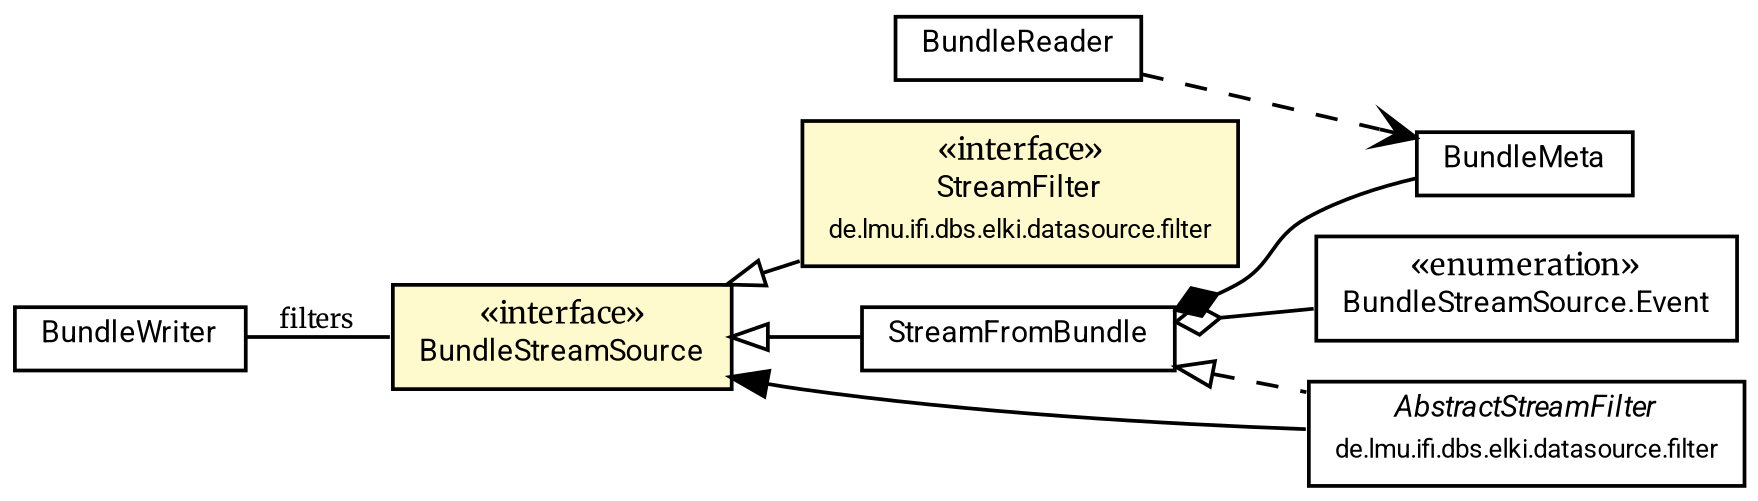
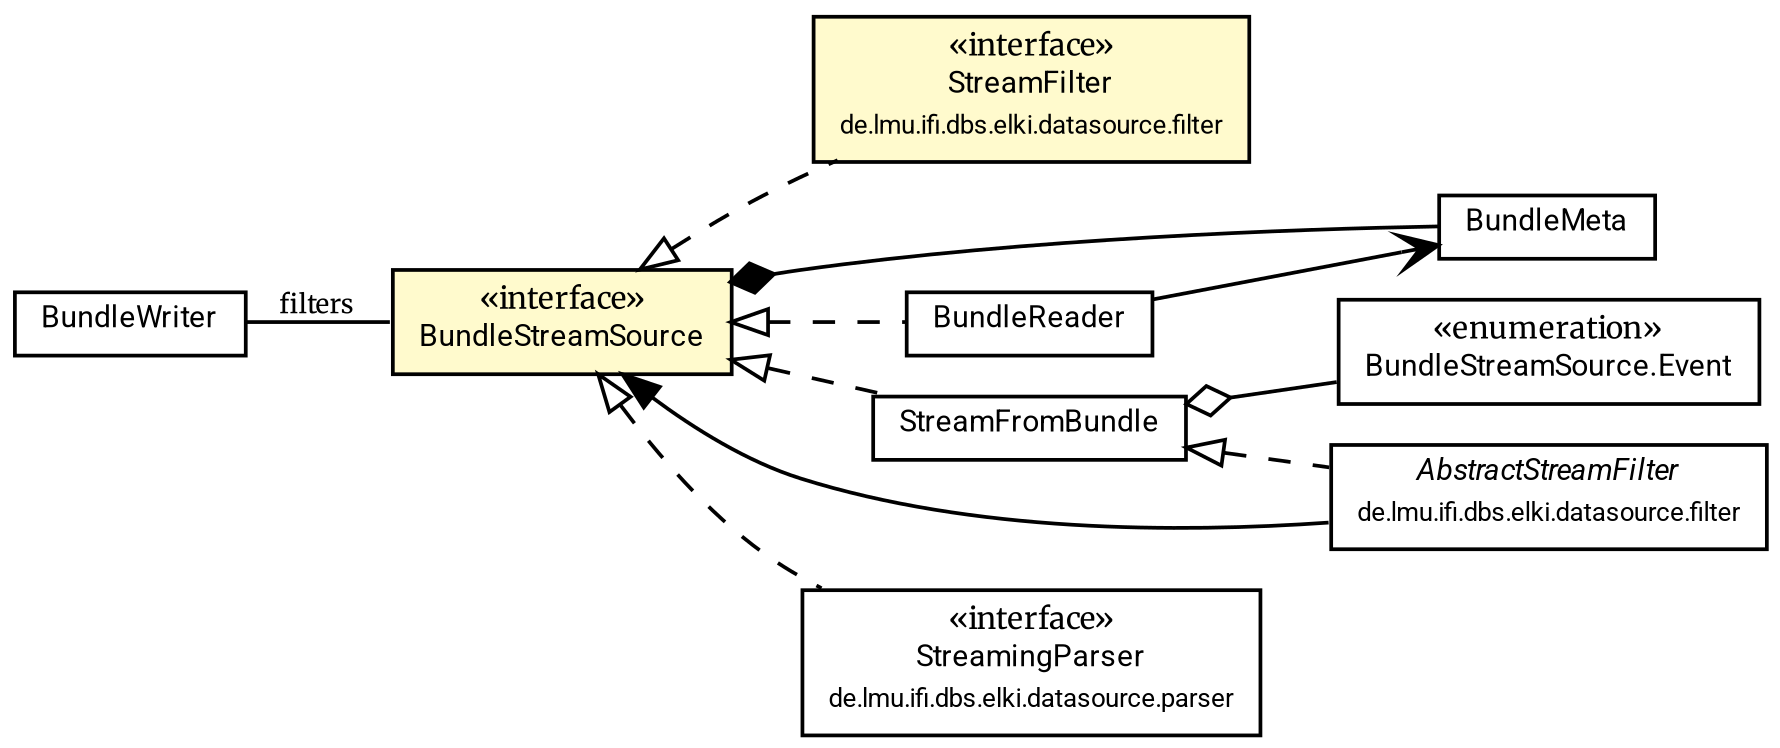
edge "BundleReader" -> "BundleMeta": style dashed -> solid
edge "BundleMeta" -> "StreamFromBundle": now "BundleMeta" -> "BundleStreamSource"
edge "StreamFilter" -> "BundleStreamSource": style solid -> dashed
edge "BundleReader" -> "BundleStreamSource": added
edge "StreamFromBundle" -> "BundleStreamSource": style solid -> dashed
node "StreamingParser": added
